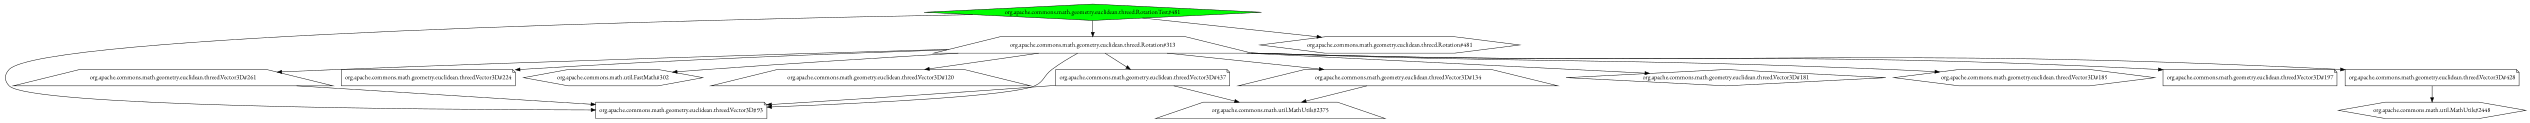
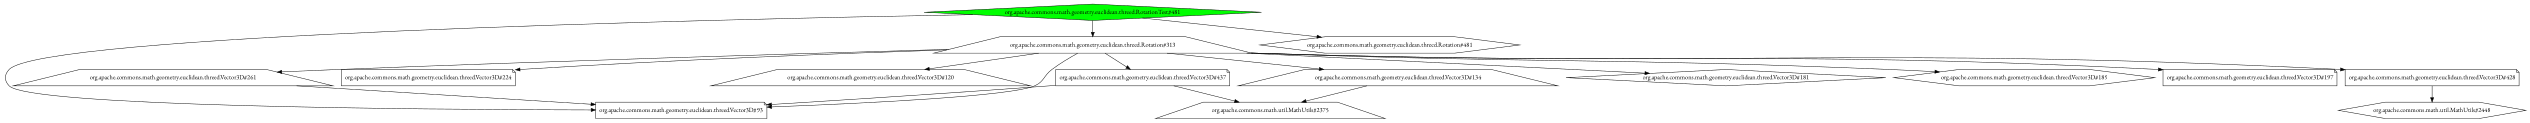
node "org.apache.commons.math.util.FastMath#302": removed
